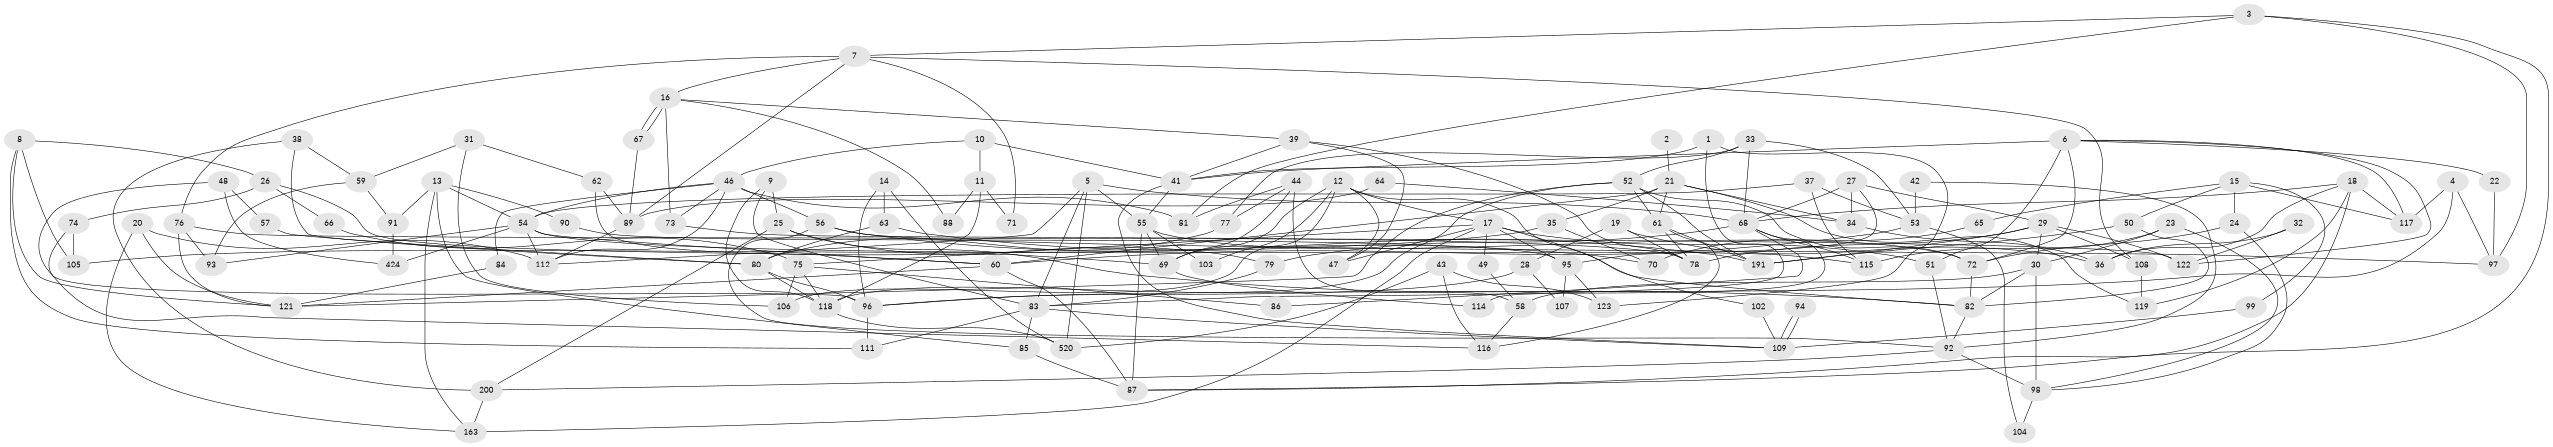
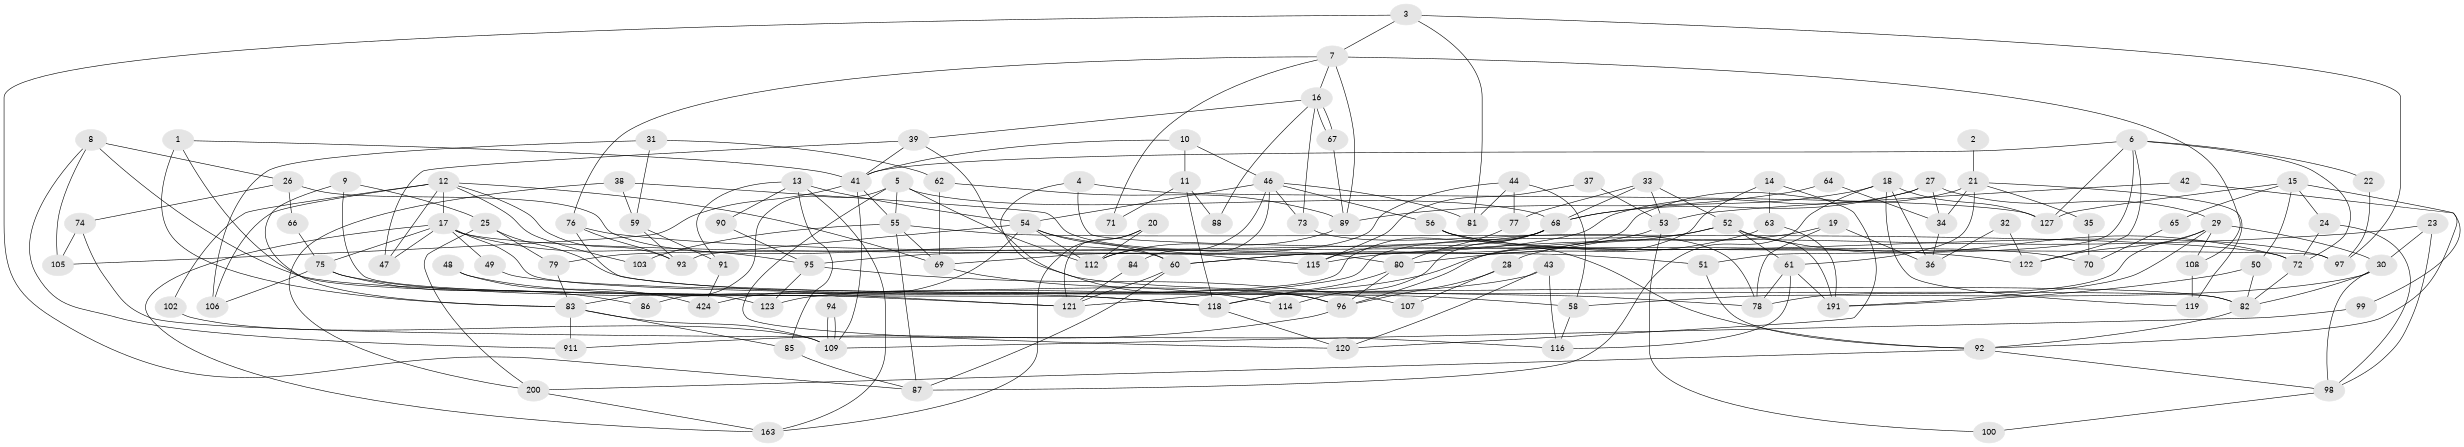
edge "37" -- "54": removed
node "57": removed
node "117": label "117" -> "127"
edge "12" -- "93": added
edge "35" -- "105": now "41" -- "105"
node "111": label "111" -> "911"
node "520": label "520" -> "120"
node "104": label "104" -> "100"
